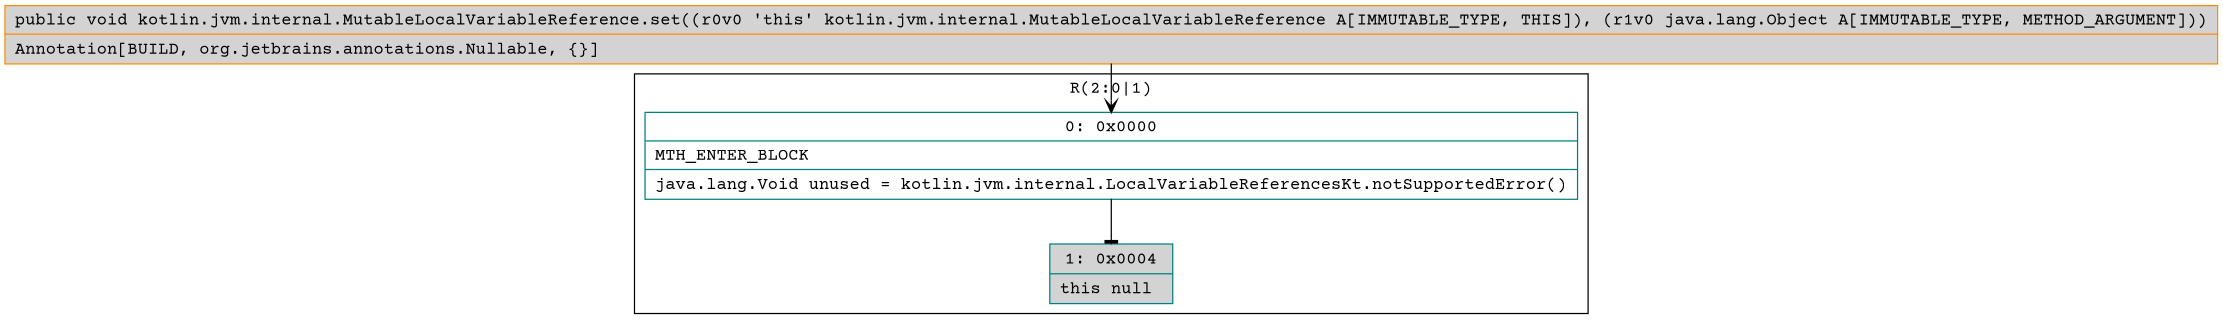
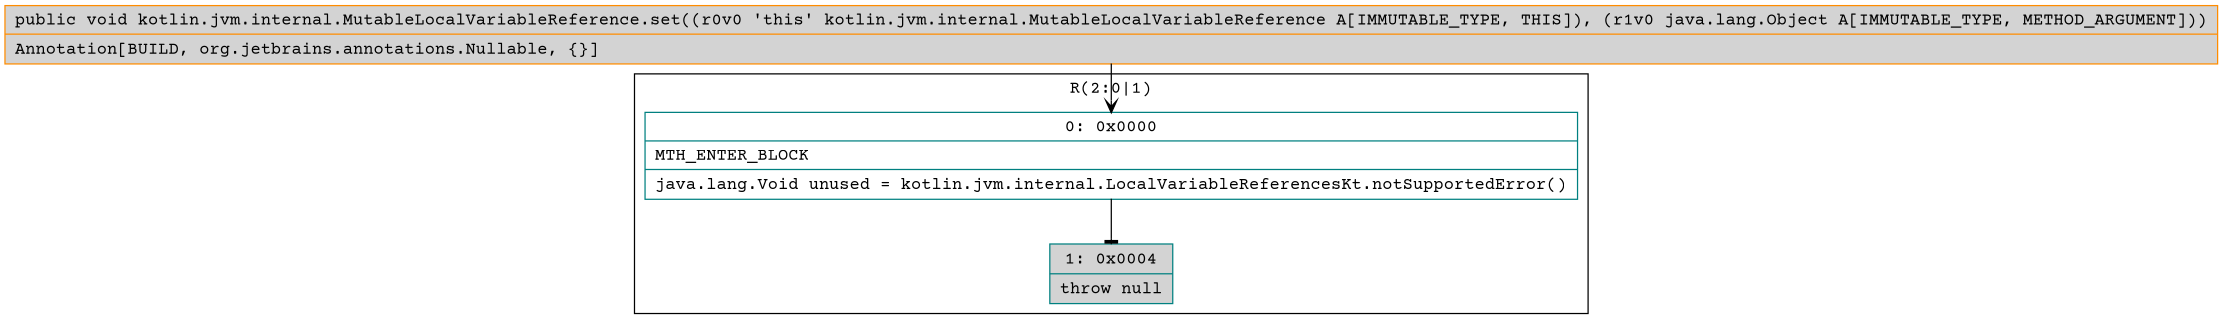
node "1: 0x0004": text "this null" -> "throw null"
